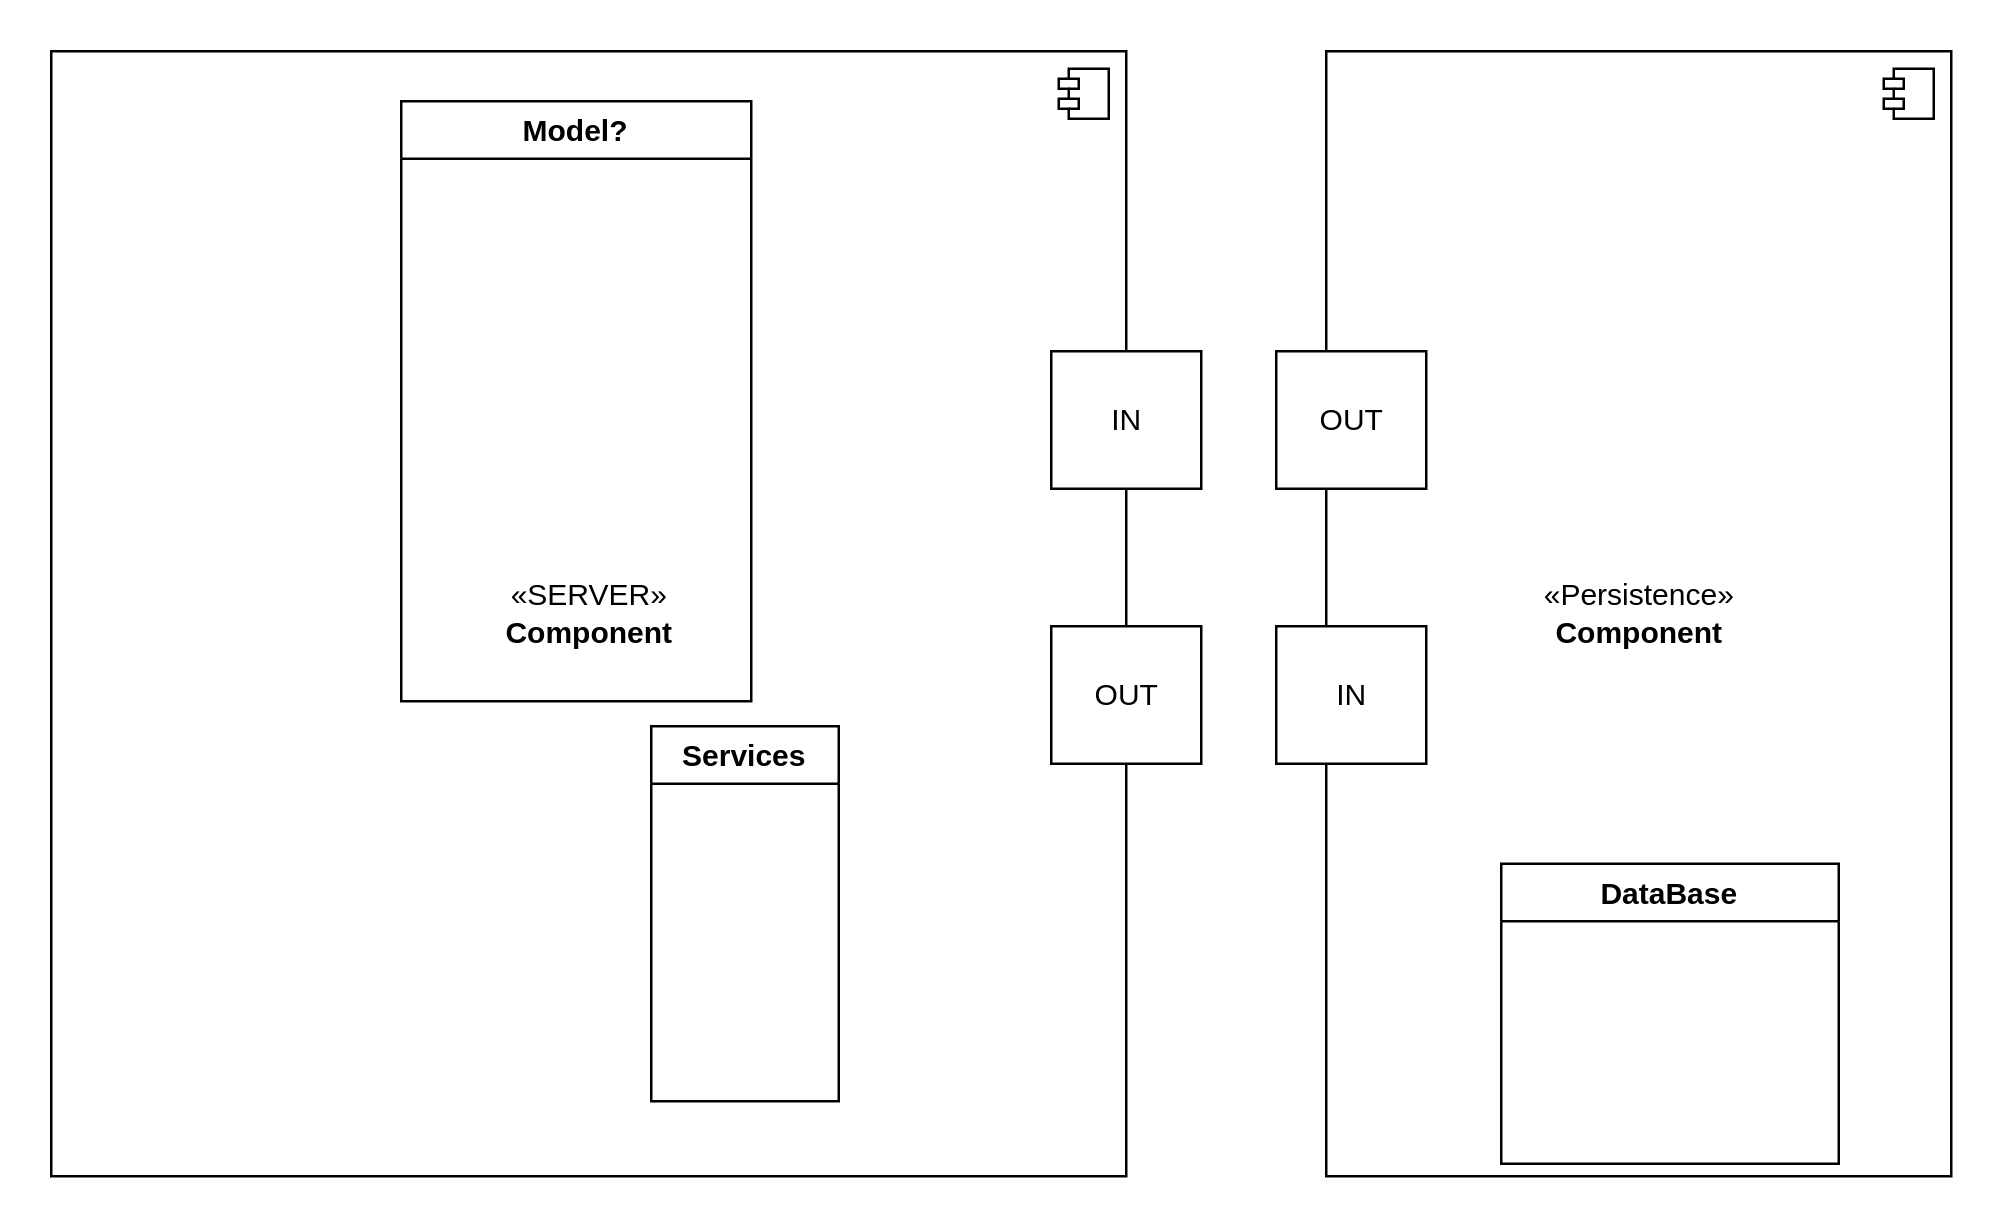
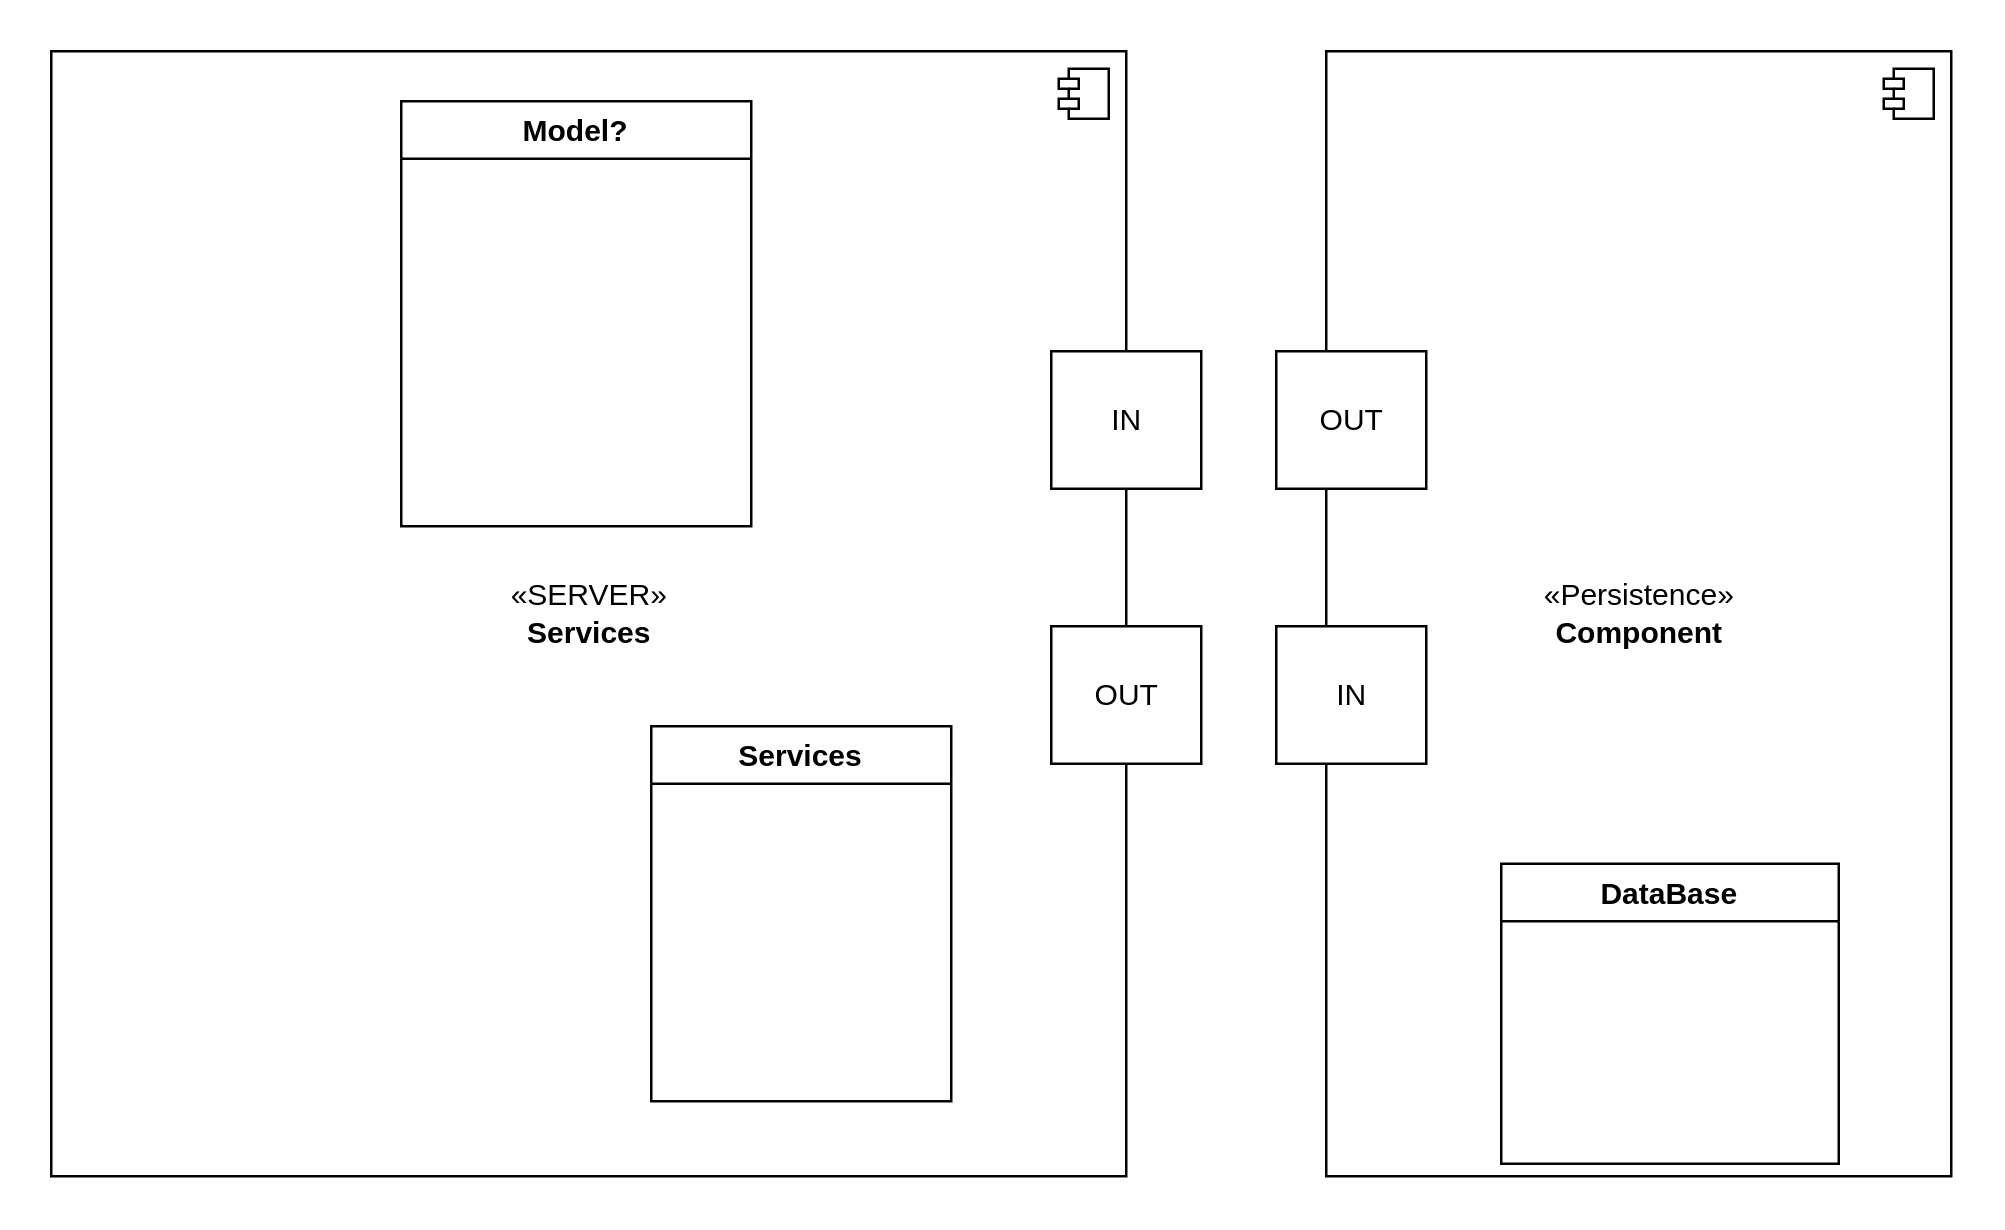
node "Model?": size 350x600 -> 350x425
node "«SERVER» Component": label "«SERVER» Component" -> "«SERVER» Services"
node "Services": size 188x375 -> 300x375
